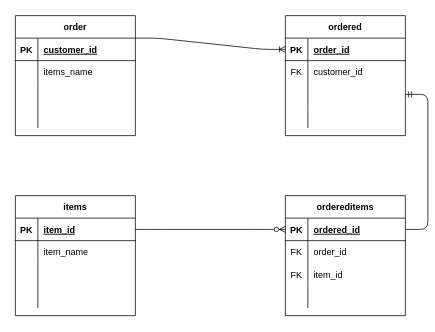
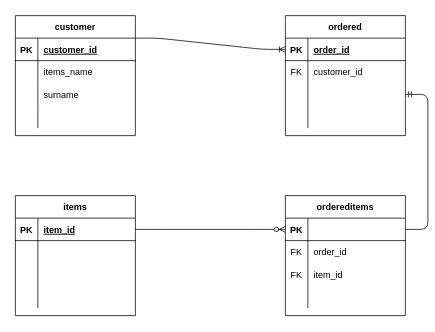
node "order": label "order" -> "customer"
node "surname": added
node "ordered_id": removed
node "item_name": removed
